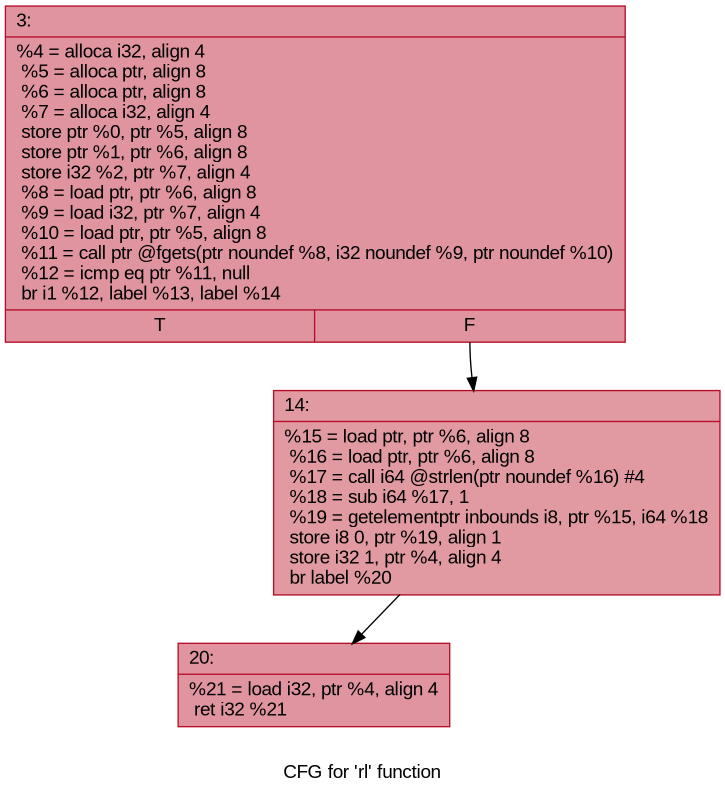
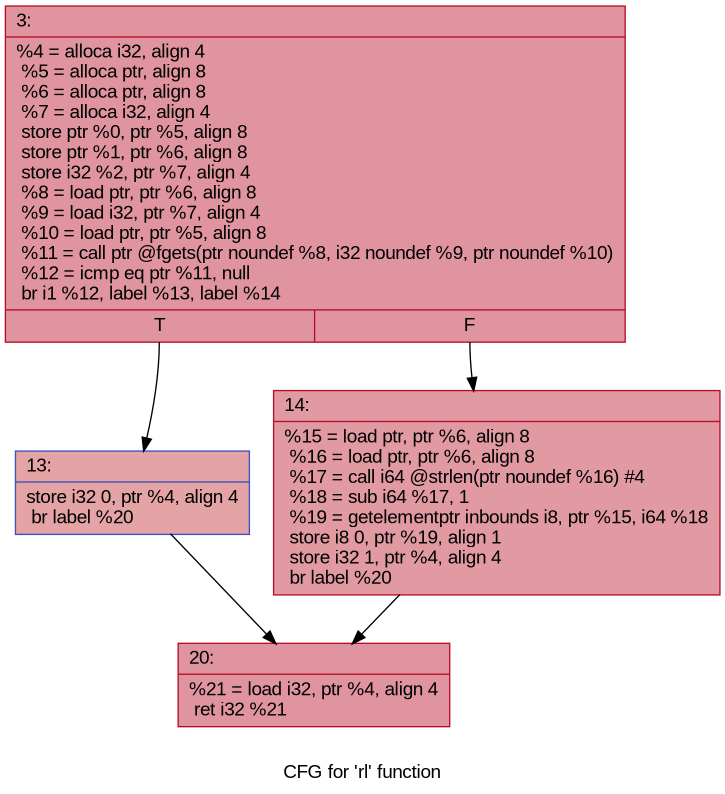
node "13:": added
